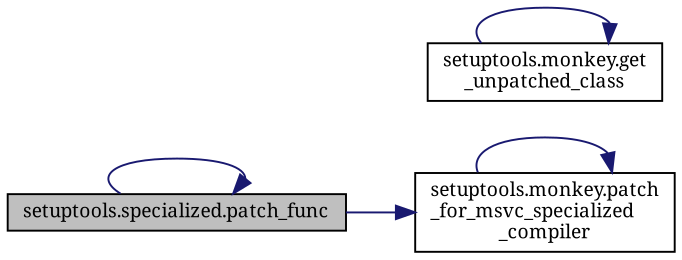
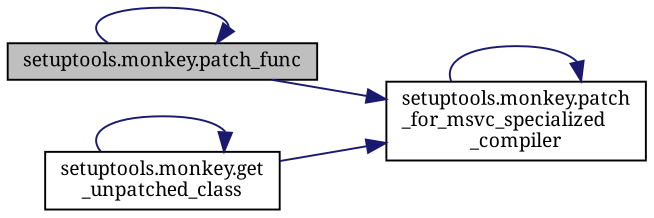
edge "setuptools.monkey.get _unpatched_class" -> "setuptools.monkey.patch _for_msvc_specialized _compiler": added
node "setuptools.specialized.patch_func": label "setuptools.specialized.patch_func" -> "setuptools.monkey.patch_func"
